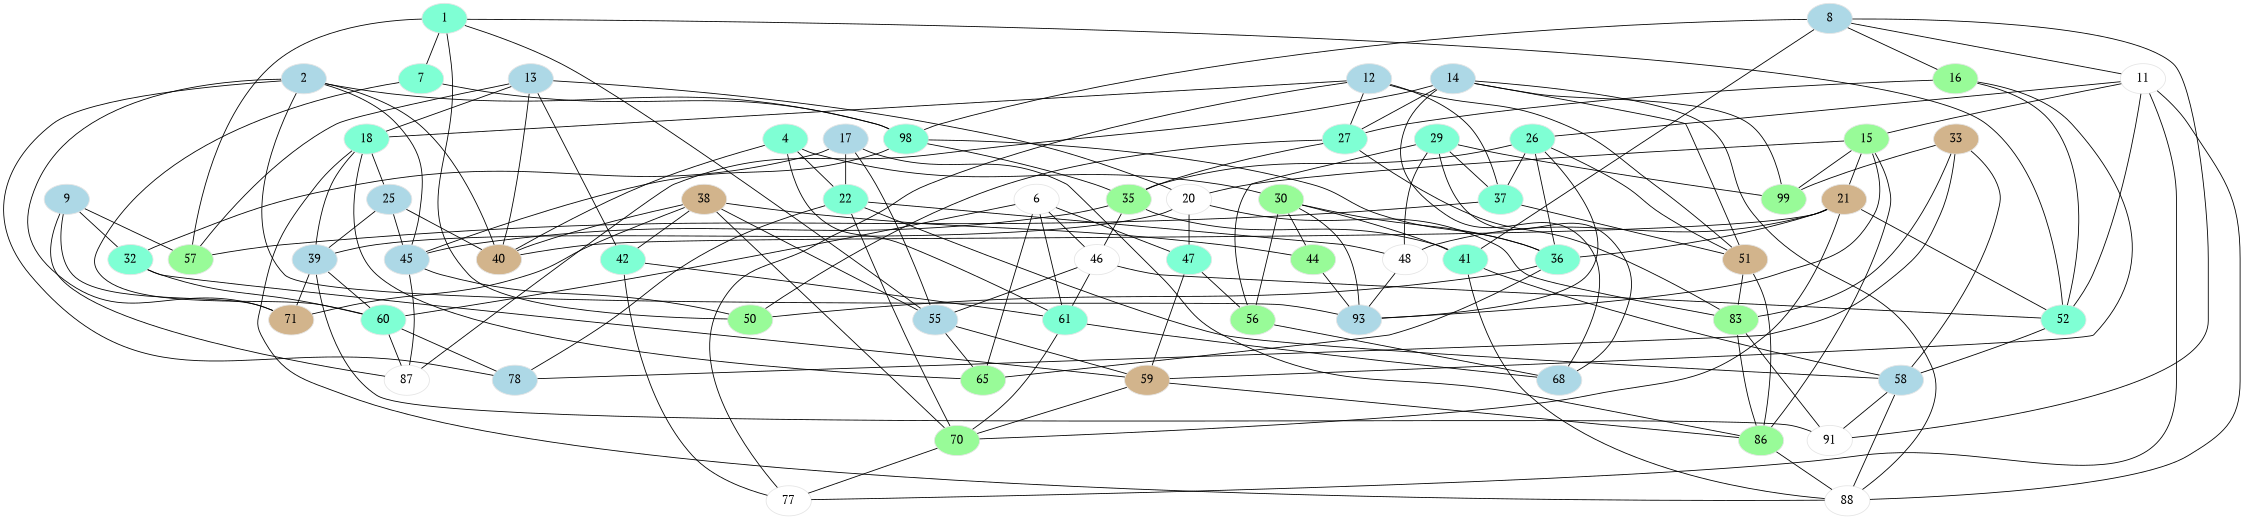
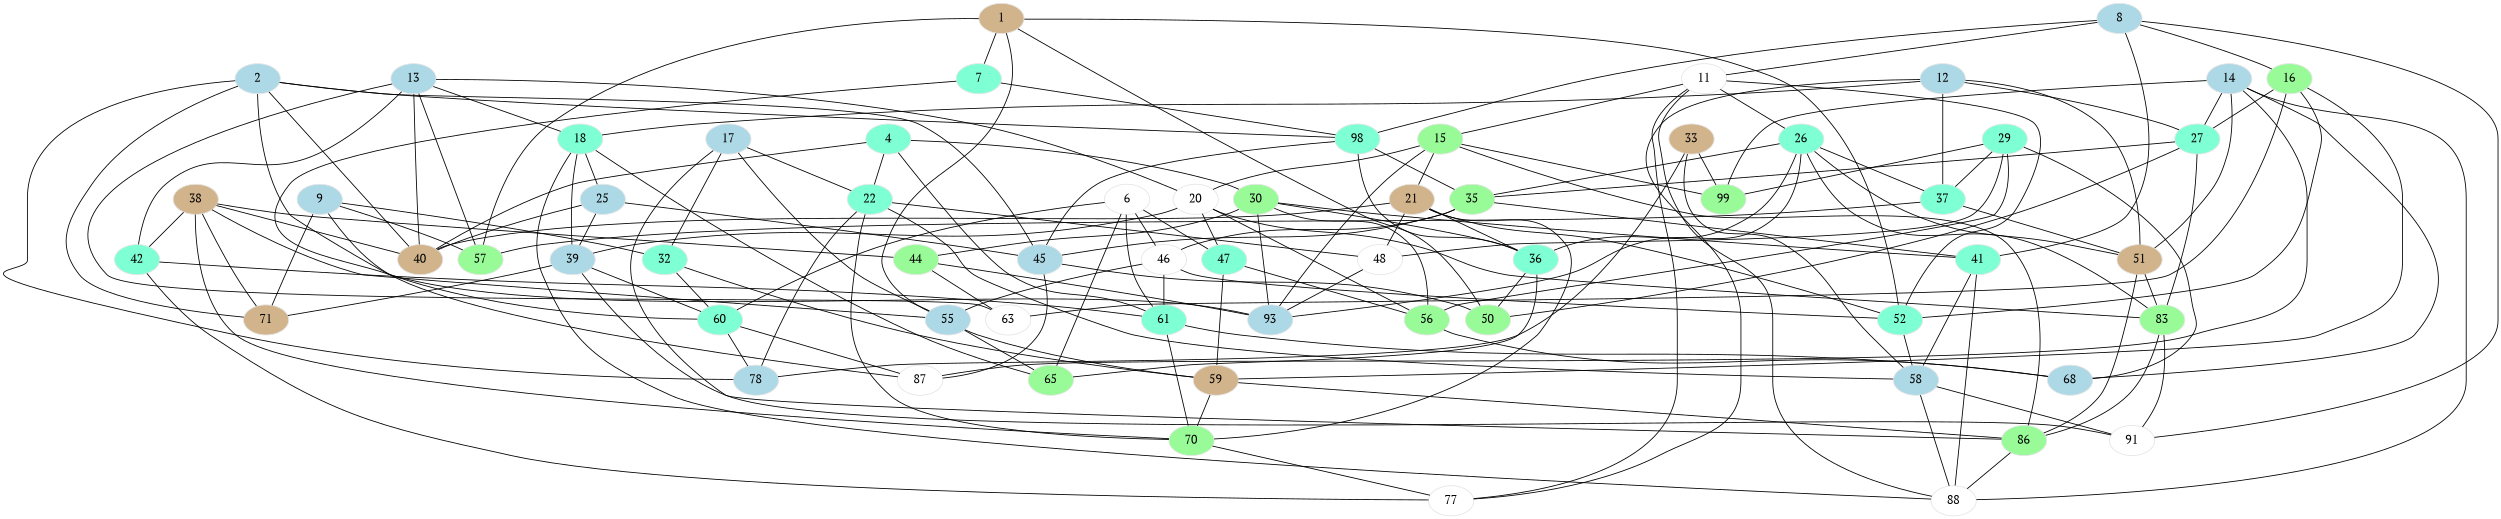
node "1": fillcolor aquamarine -> tan
edge "20" -- "56": added
edge "33" -- "83": now "26" -- "83"
node "63": added
